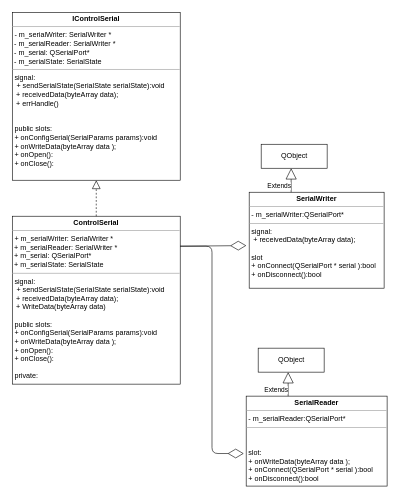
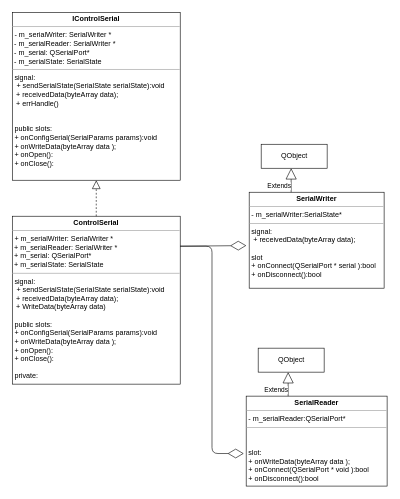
node "SerialWriter - m_serialWriter:QSerialPort* signal: + receivedData(byteArray data); slot + onConnect(QSerialPort * serial ):bool + onDisconnect():bool": label "SerialWriter - m_serialWriter:QSerialPort* signal: + receivedData(byteArray data); slot + onConnect(QSerialPort * serial ):bool + onDisconnect():bool" -> "SerialWriter - m_serialWriter:SerialState* signal: + receivedData(byteArray data); slot + onConnect(QSerialPort * serial ):bool + onDisconnect():bool"
node "SerialReader - m_serialReader:QSerialPort* slot: + onWriteData(byteArray data ); + onConnect(QSerialPort * serial ):bool + onDisconnect():bool": label "SerialReader - m_serialReader:QSerialPort* slot: + onWriteData(byteArray data ); + onConnect(QSerialPort * serial ):bool + onDisconnect():bool" -> "SerialReader - m_serialReader:QSerialPort* slot: + onWriteData(byteArray data ); + onConnect(QSerialPort * void ):bool + onDisconnect():bool"
